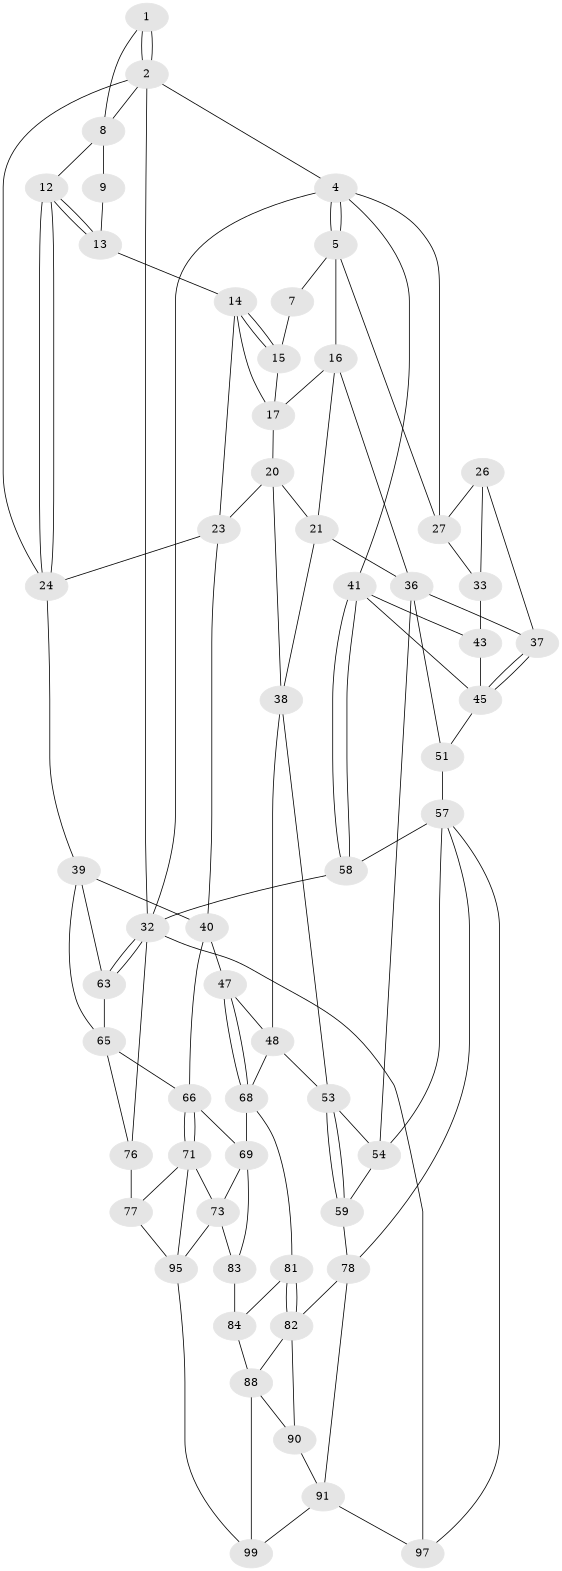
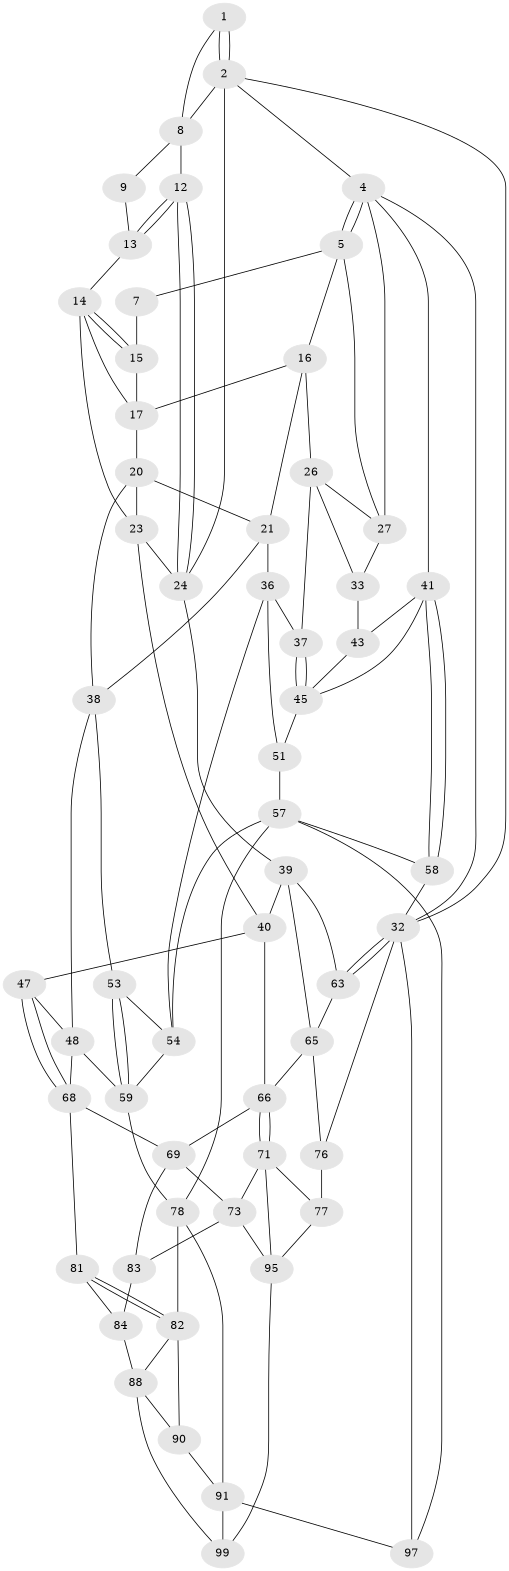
edge "16" -- "36": now "16" -- "26"
edge "48" -- "53": now "48" -- "59"
